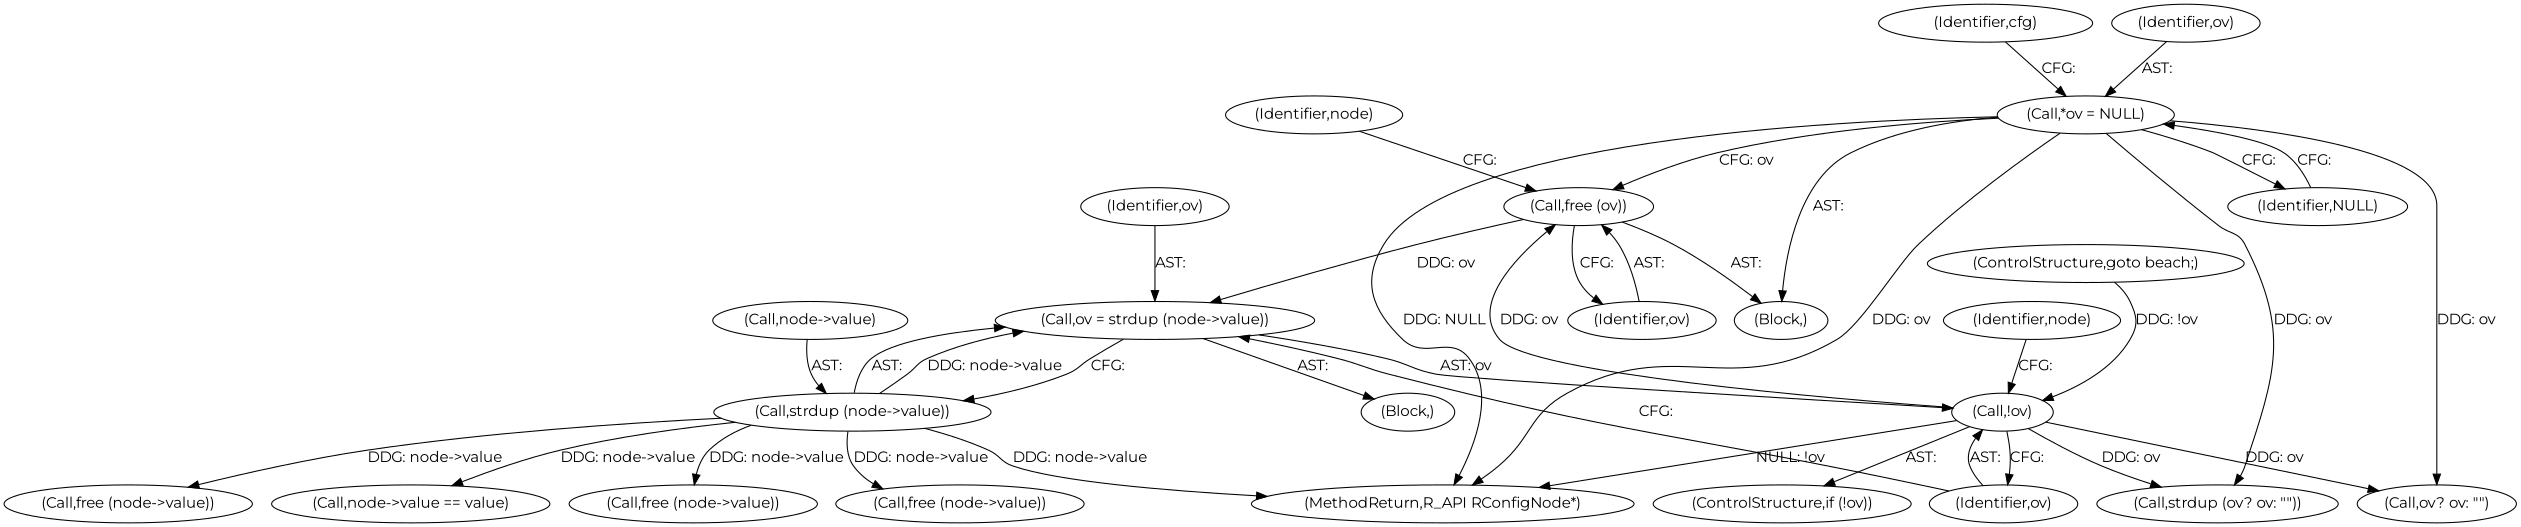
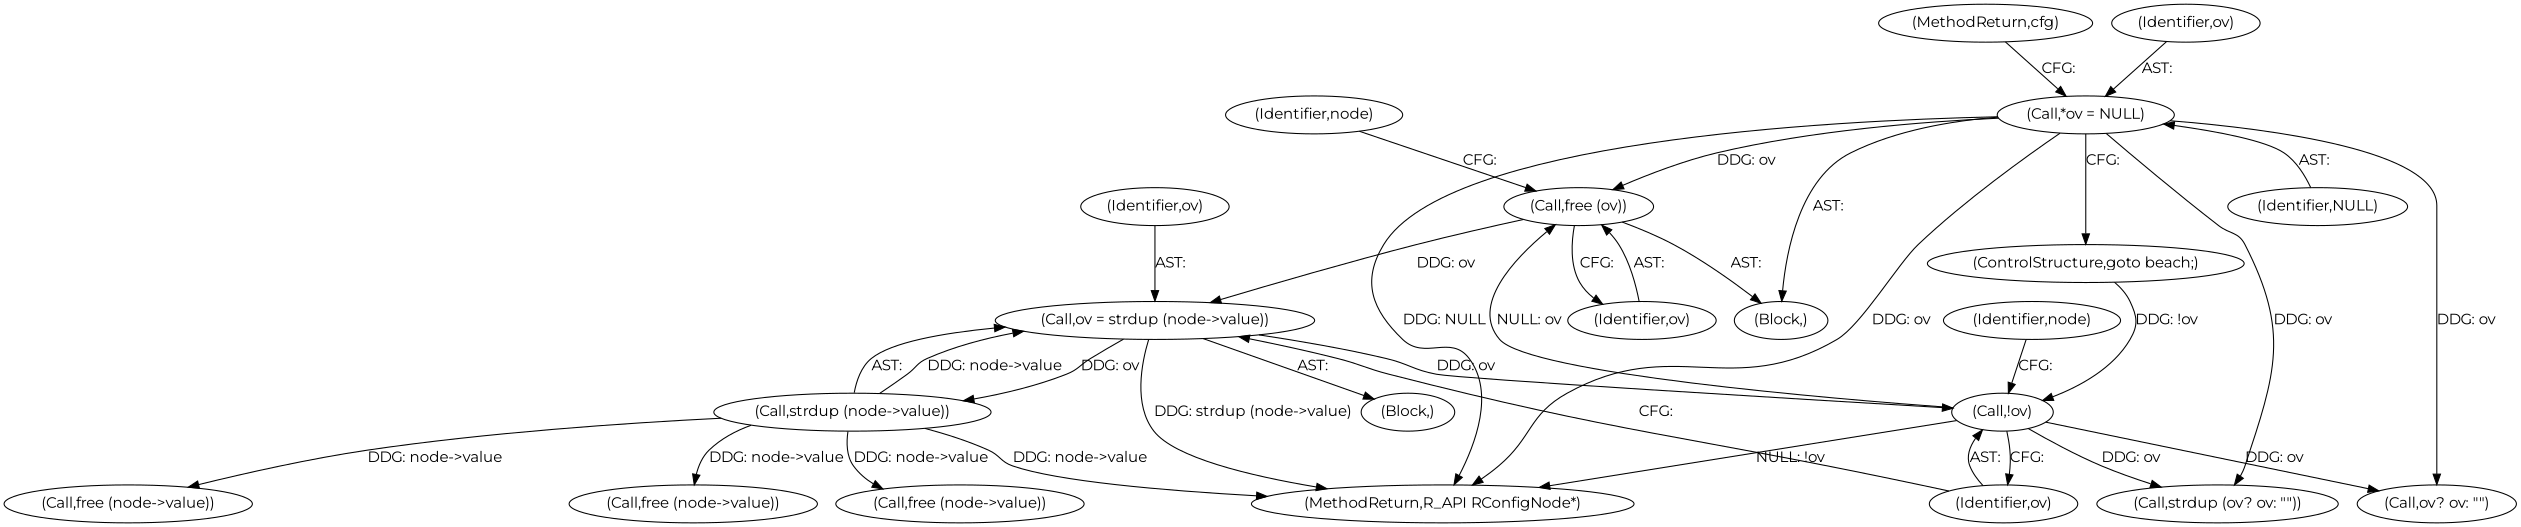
node "(Identifier,cfg)": label "(Identifier,cfg)" -> "(MethodReturn,cfg)"
edge "(Call,*ov = NULL)" -> "(Identifier,NULL)": now "(Call,*ov = NULL)" -> "(ControlStructure,goto beach;)"
edge "(Call,*ov = NULL)" -> "(Call,free (ov))": label "CFG: ov" -> "DDG: ov"
edge "(Identifier,NULL)" -> "(Call,*ov = NULL)": label "CFG: " -> "AST: "
node "(Call,node->value)": removed
edge "(Call,!ov)" -> "(Call,free (ov))": label "DDG: ov" -> "NULL: ov"
edge "(Call,ov = strdup (node->value))" -> "(Call,strdup (node->value))": label "CFG: " -> "DDG: ov"
edge "(Call,ov = strdup (node->value))" -> "(Call,!ov)": label "AST: ov" -> "DDG: ov"
edge "(Call,ov = strdup (node->value))" -> "(MethodReturn,R_API RConfigNode*)": added, label "DDG: strdup (node->value)"
node "(Call,node->value == value)": removed
node "(ControlStructure,if (!ov))": removed
